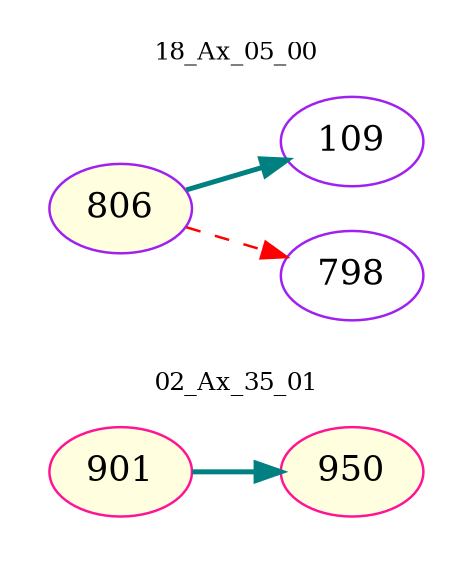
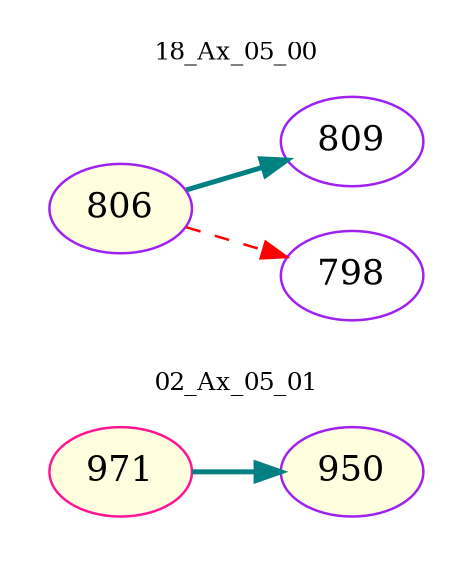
node "109": label "109" -> "809"
cluster "02_Ax_35_01": label "02_Ax_35_01" -> "02_Ax_05_01"
node "901": label "901" -> "971"
node "950": color deeppink -> purple
